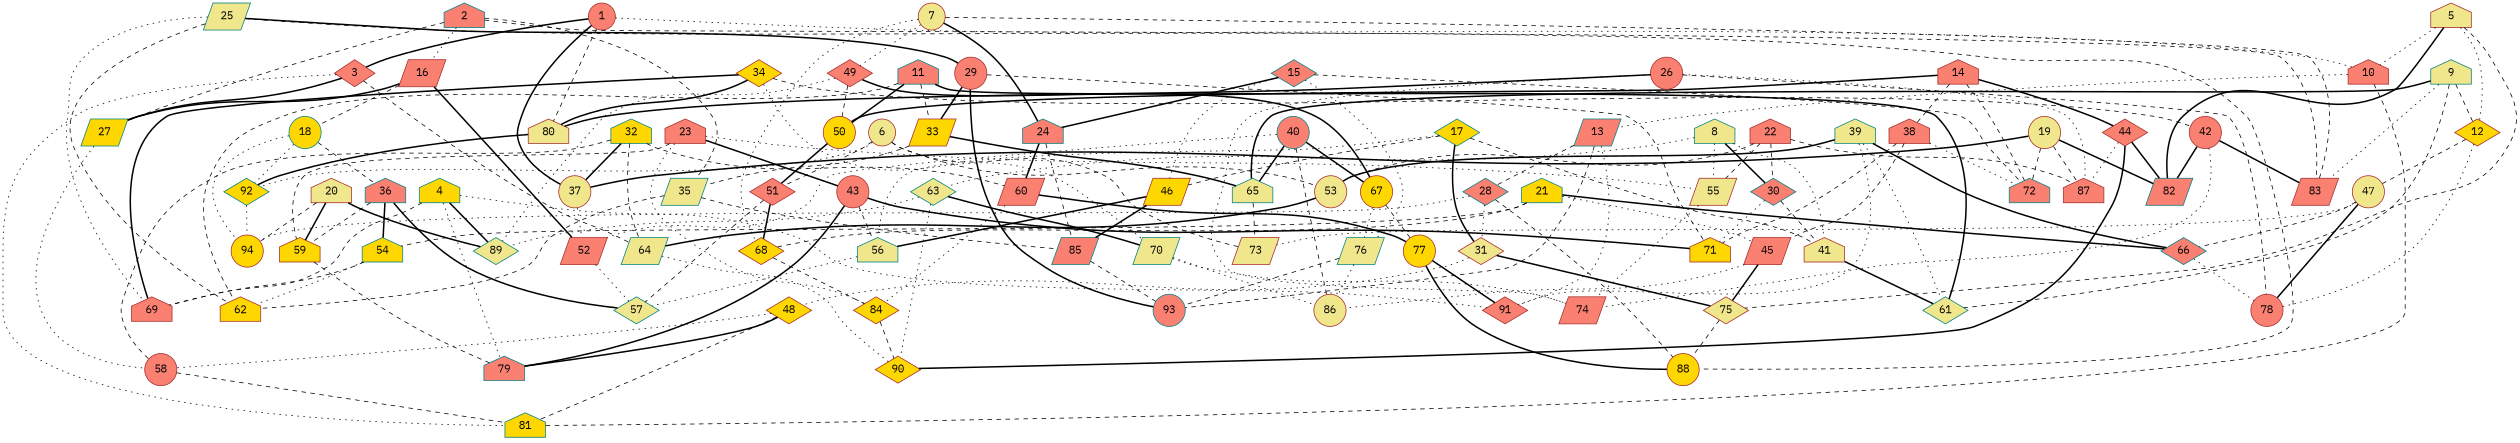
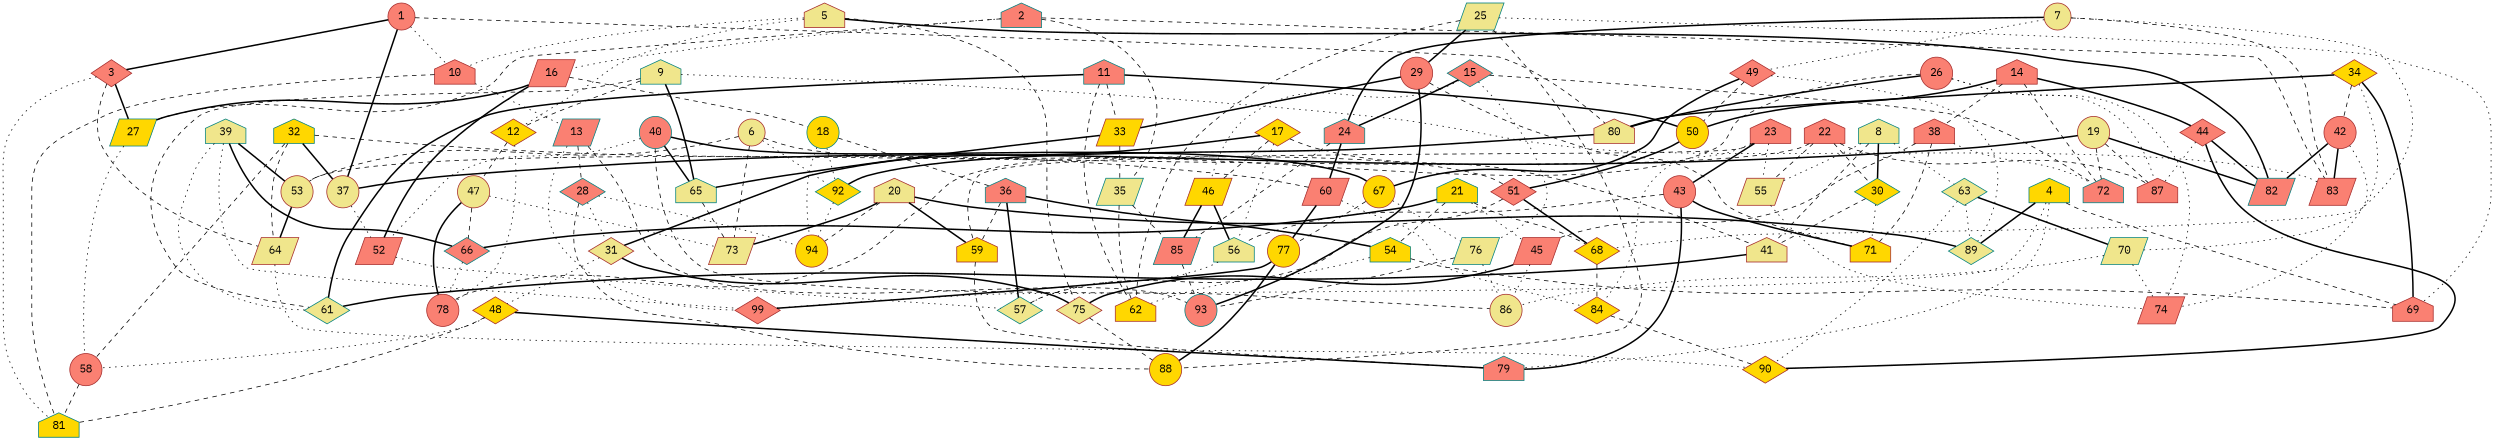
node "17": color teal -> brown
edge "8" -- "41": style dotted -> dashed
node "30": fillcolor salmon -> gold
edge "20" -- "73": added
node "64": color teal -> brown
node "91": label "91" -> "99"
